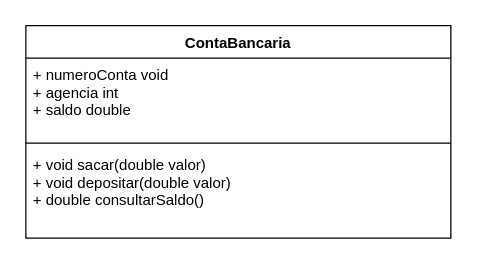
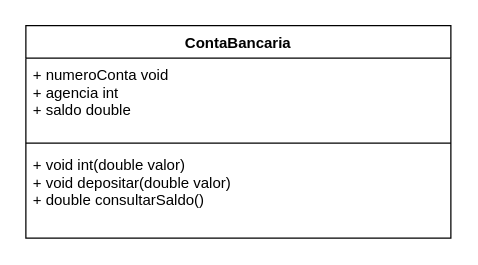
node "+ void sacar(double valor) + void depositar(double valor) + double consultarSaldo()": label "+ void sacar(double valor) + void depositar(double valor) + double consultarSaldo()" -> "+ void int(double valor) + void depositar(double valor) + double consultarSaldo()"
